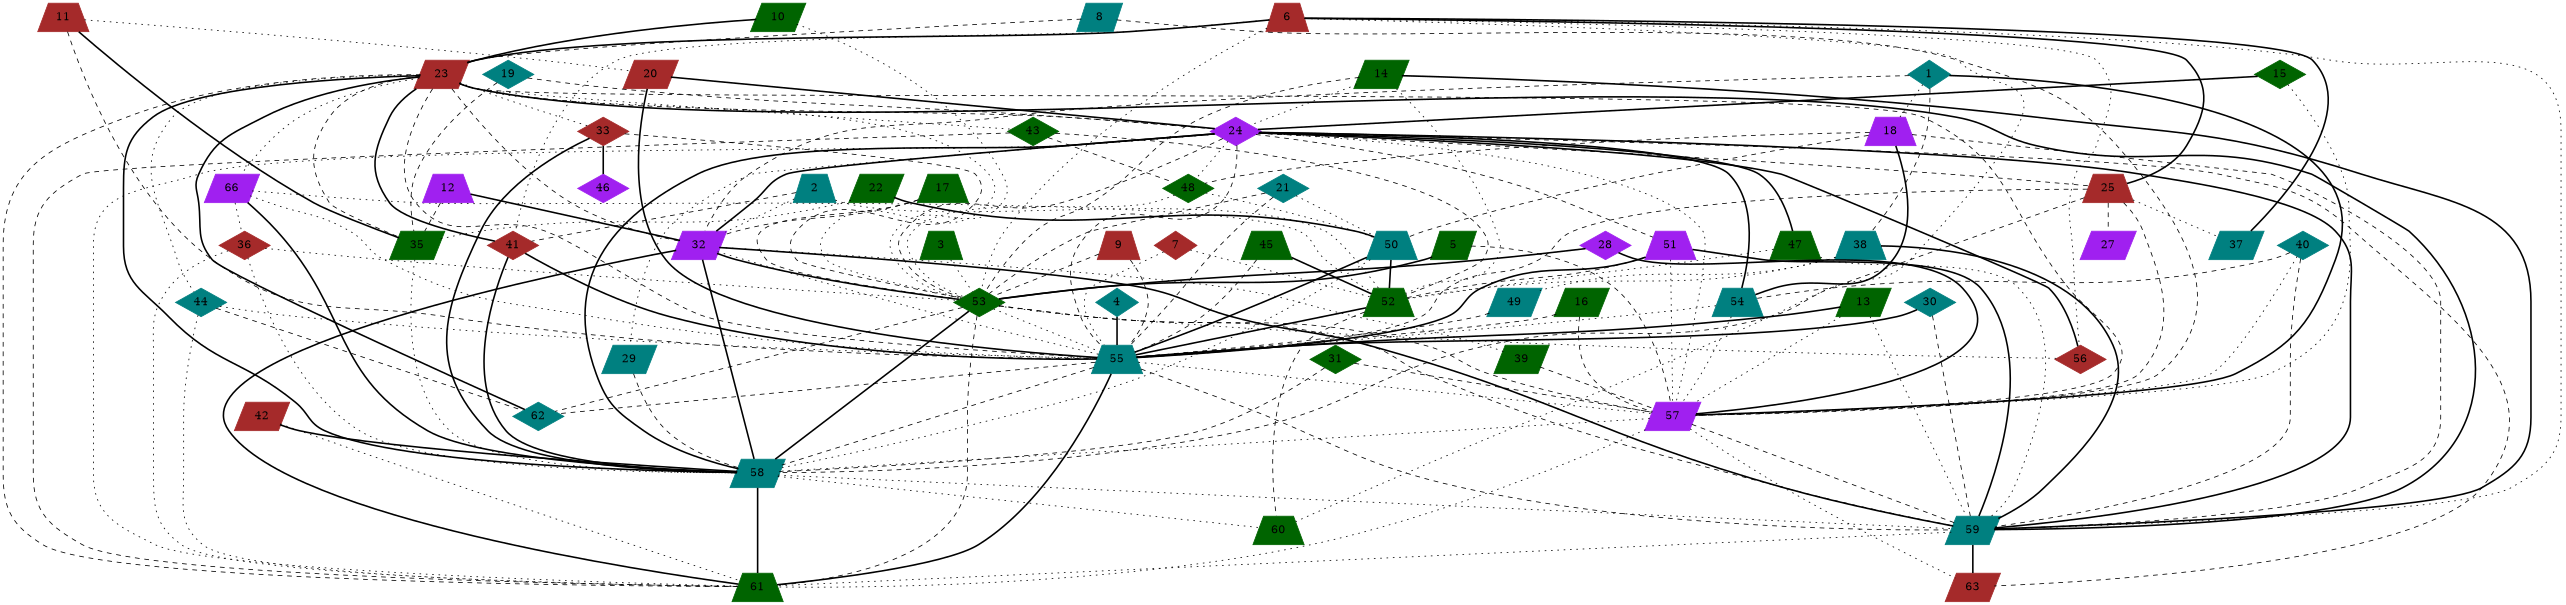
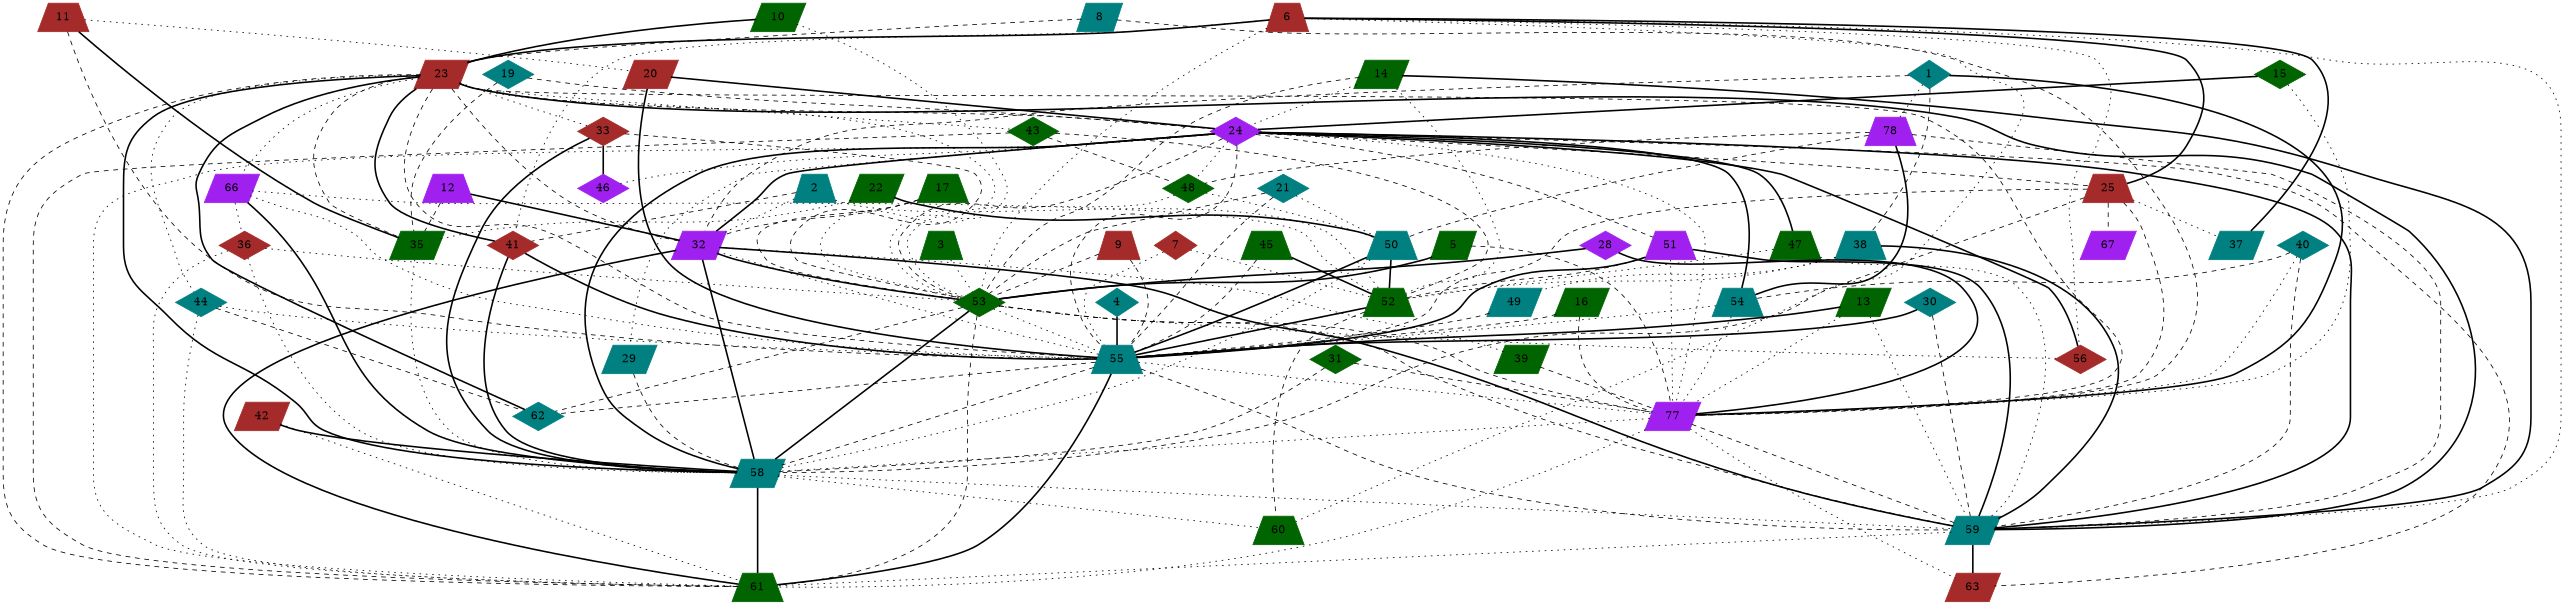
node "18": label "18" -> "78"
edge "24" -- "46": added
node "27": label "27" -> "67"
node "57": label "57" -> "77"
